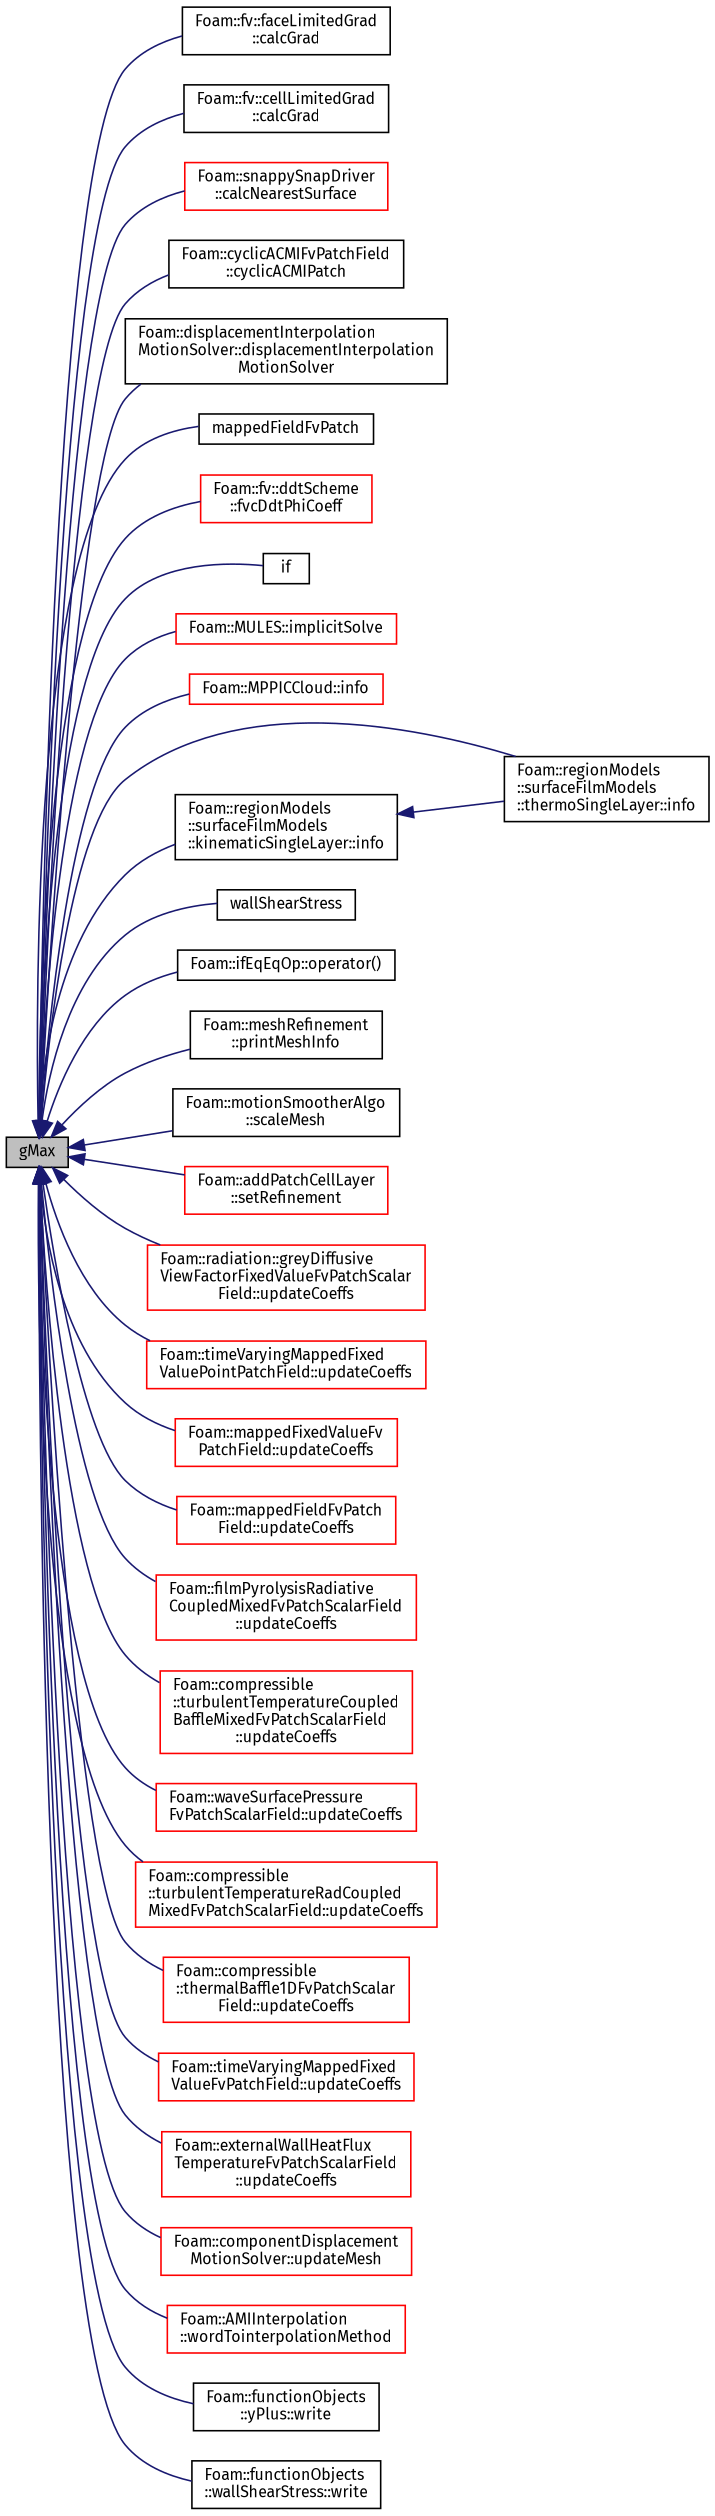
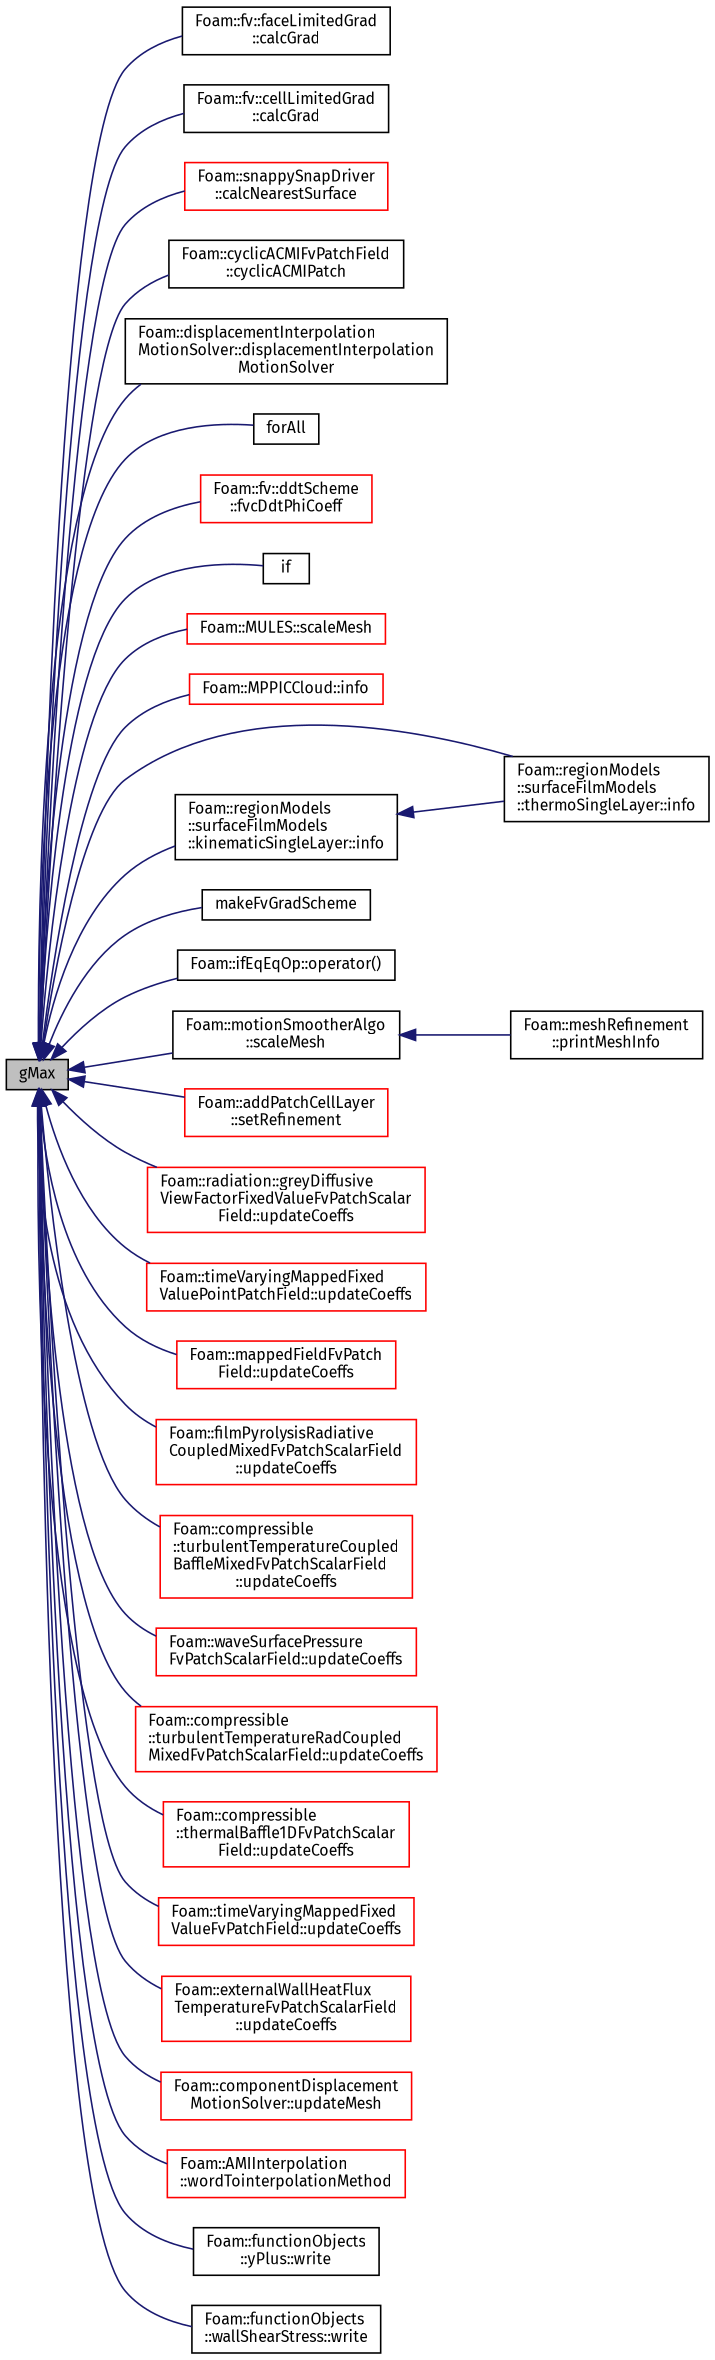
node "mappedFieldFvPatch": label "mappedFieldFvPatch" -> "forAll"
node "Foam::MULES::implicitSolve": label "Foam::MULES::implicitSolve" -> "Foam::MULES::scaleMesh"
node "wallShearStress": label "wallShearStress" -> "makeFvGradScheme"
edge "Foam::meshRefinement ::printMeshInfo" -> "gMax": now "Foam::meshRefinement ::printMeshInfo" -> "Foam::motionSmootherAlgo ::scaleMesh"
node "Foam::mappedFixedValueFv PatchField::updateCoeffs": removed
